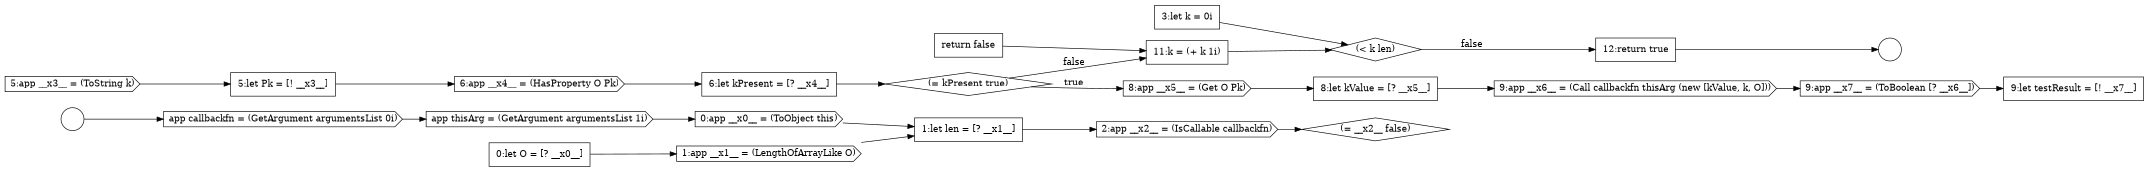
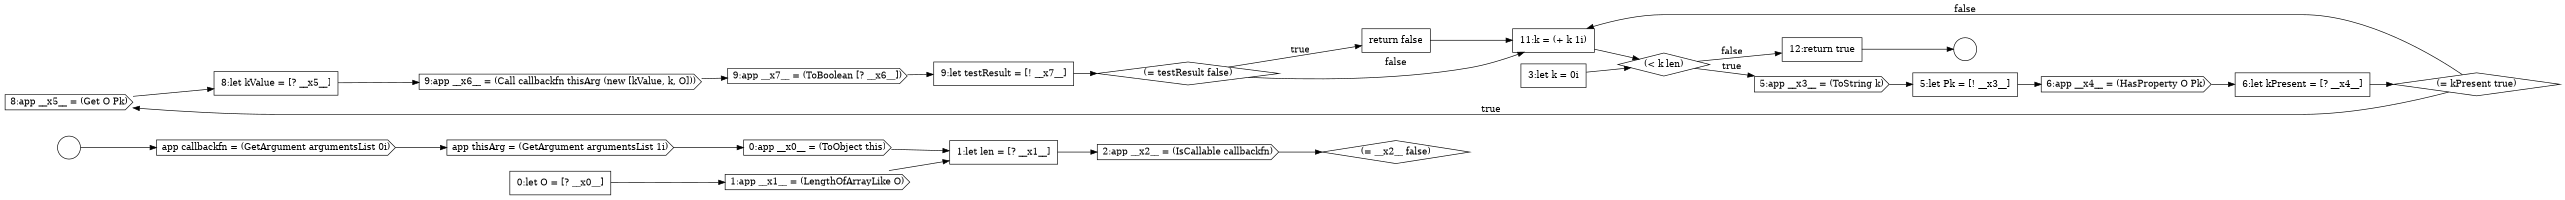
edge "(< k len)" -> "5:app __x3__ = (ToString k)": added, label "true"
node "(= testResult false)": added
